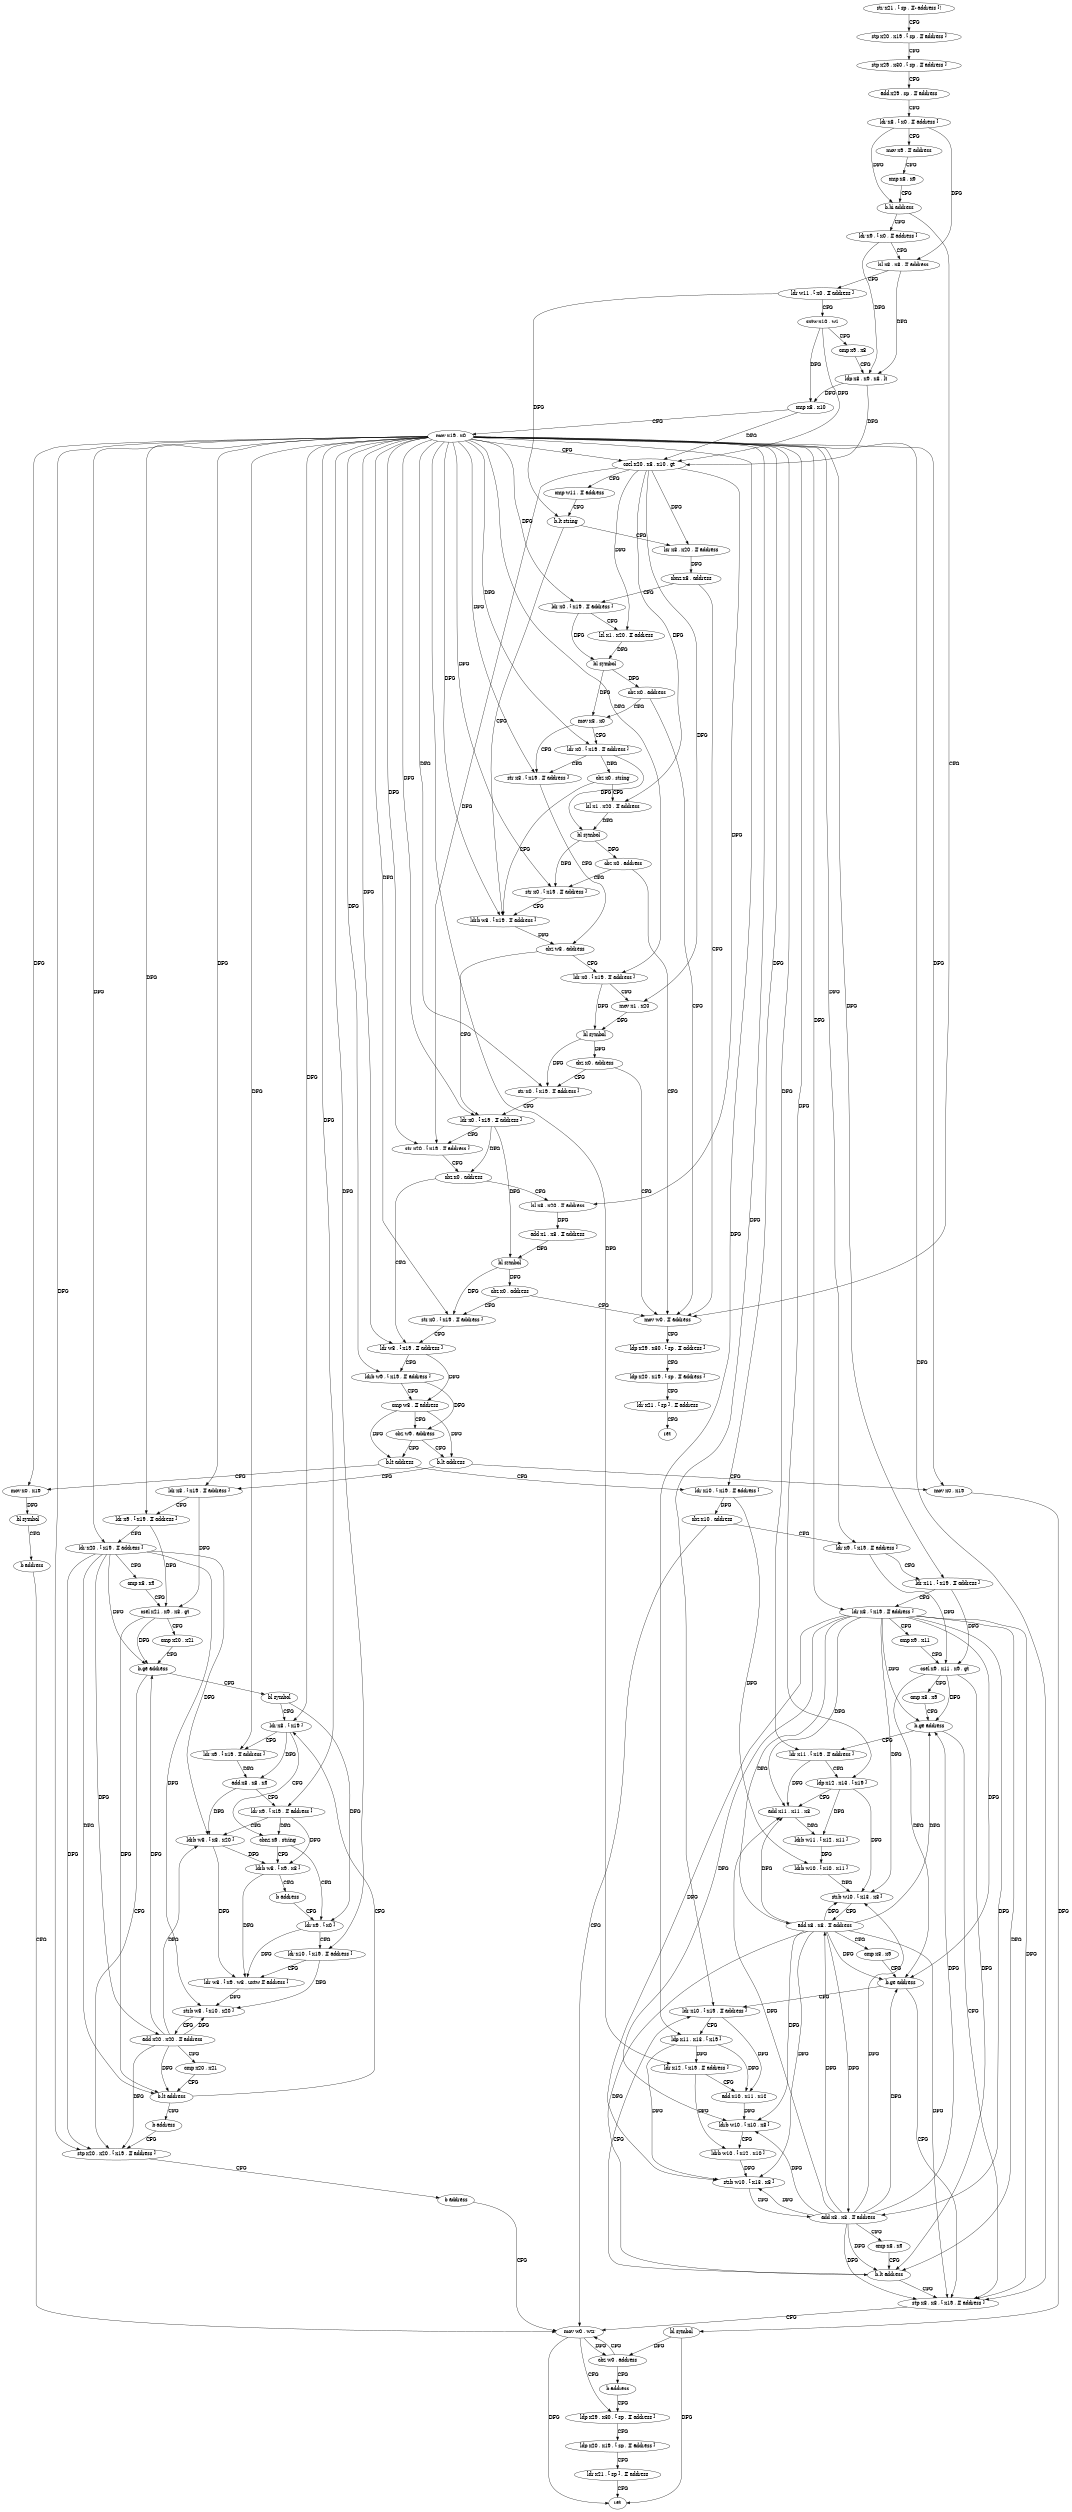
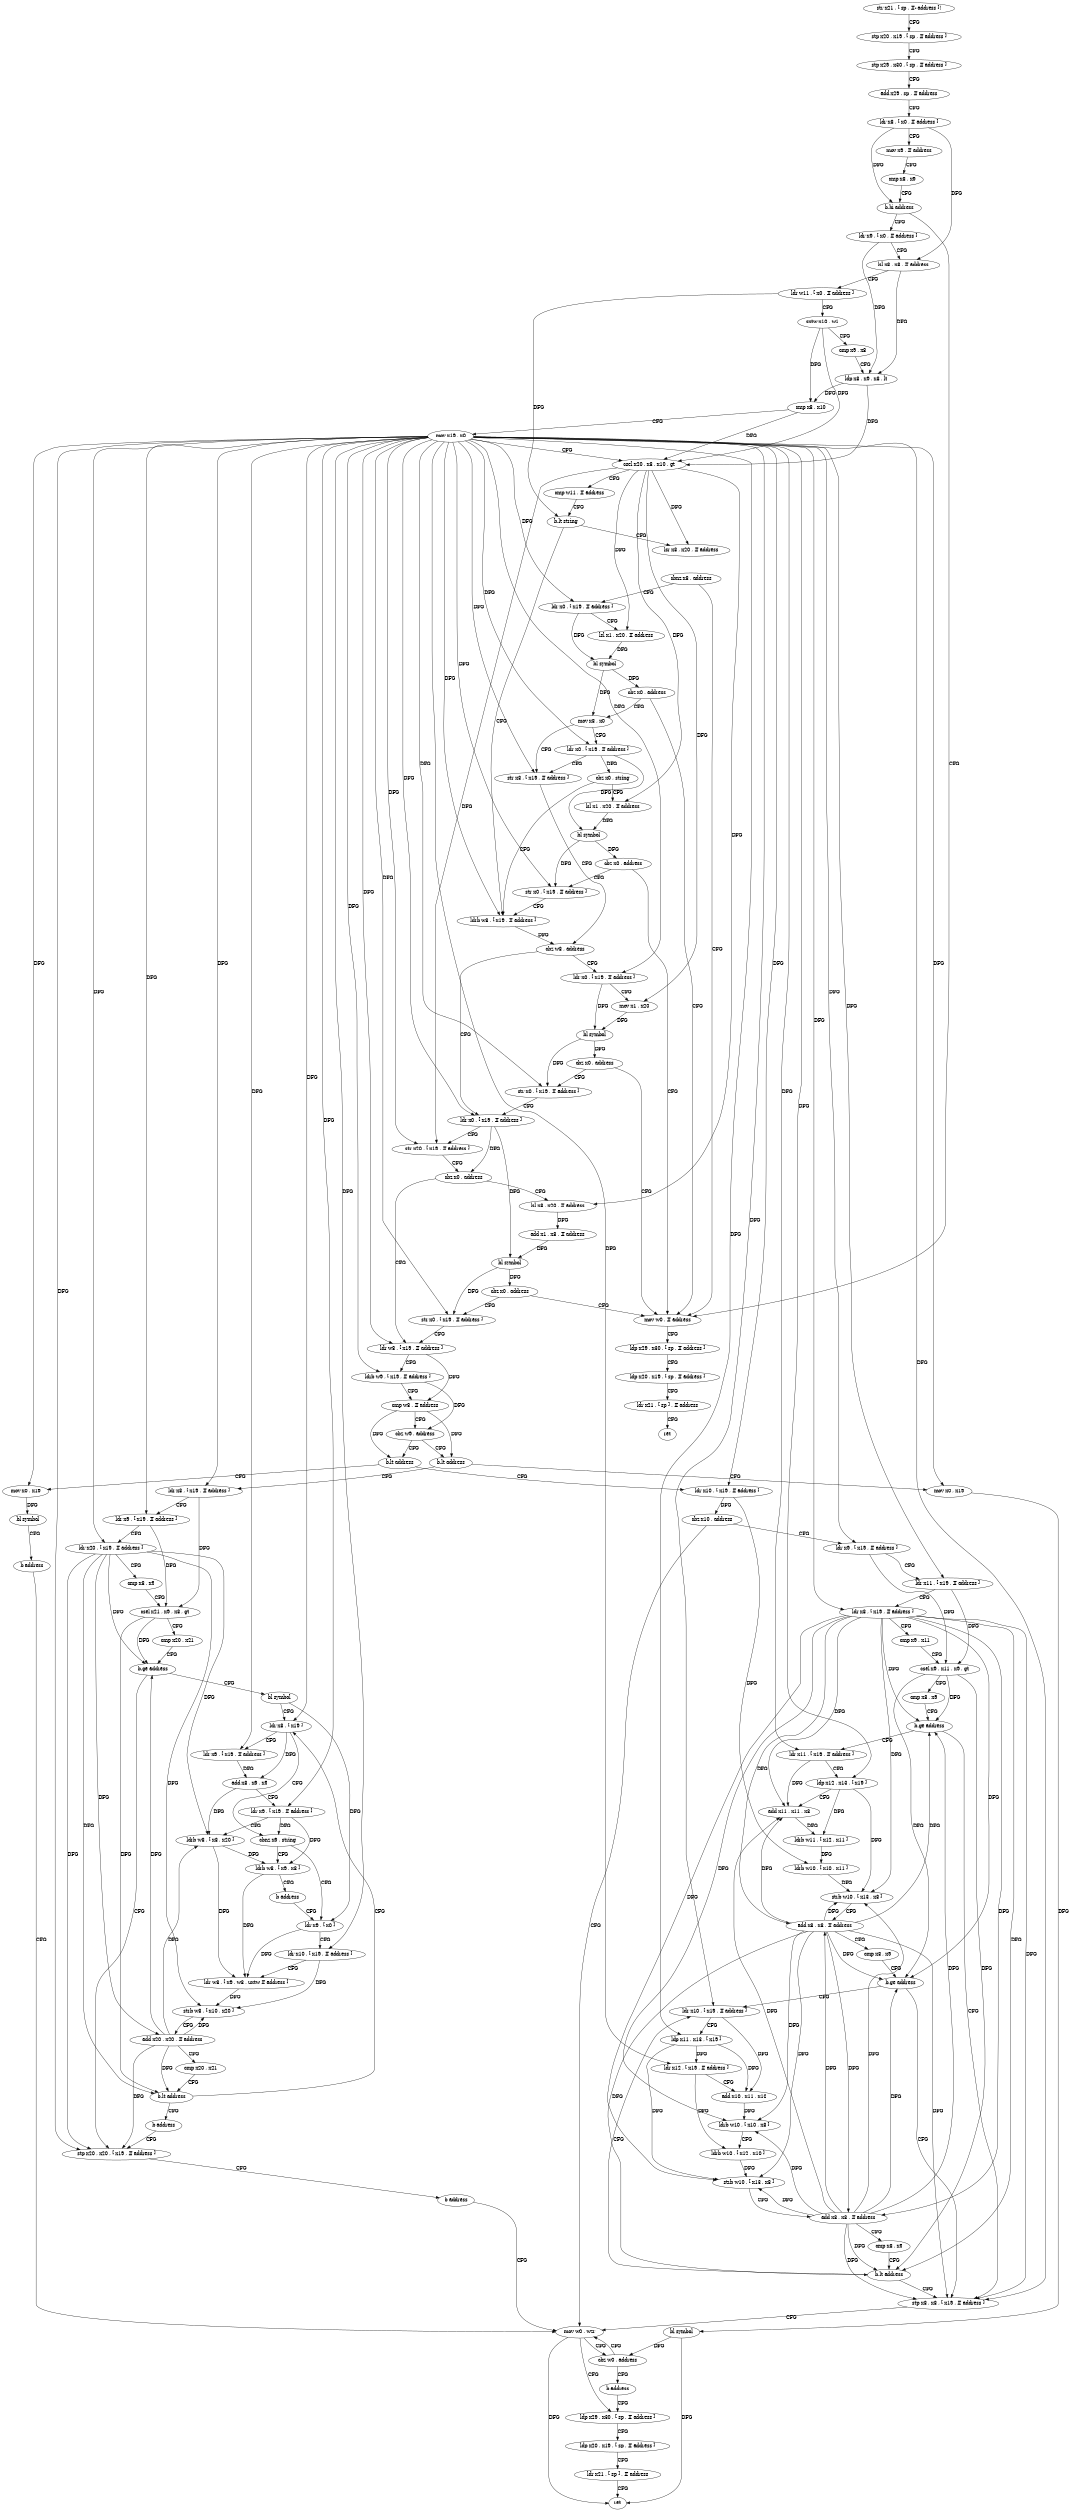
edge "lsr x8 , x20 , # address" -> "cbnz x8 , address": removed, label "DFG"
node "add x8 , x8 , x9": label "add x8 , x8 , x9" -> "add x8 , x9 , x9"
edge "mov w0 , wzr" -> "cbz w0 , address": label "DFG" -> "CFG"
